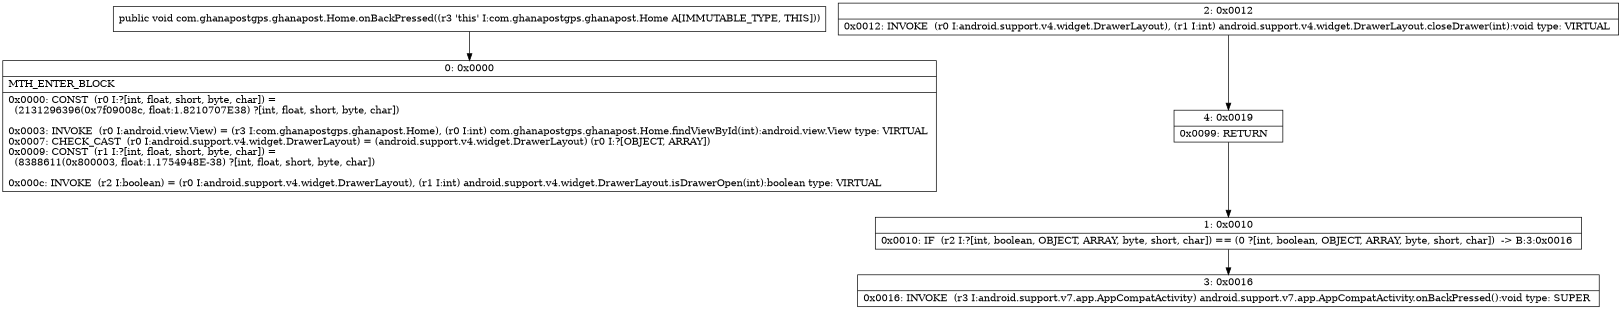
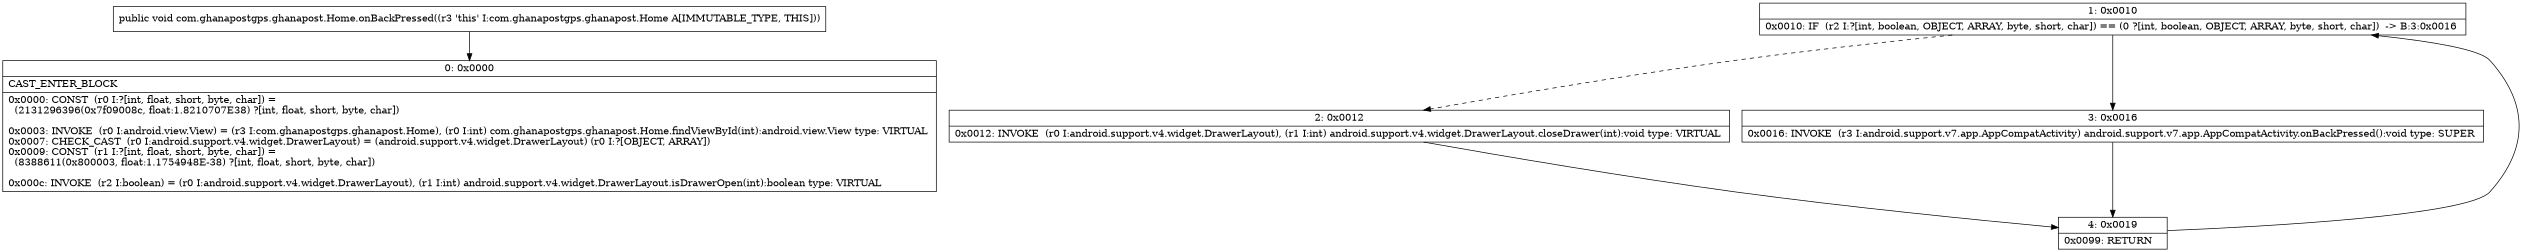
edge "1: 0x0010" -> "2: 0x0012": added
node "0: 0x0000": text "MTH_ENTER_BLOCK" -> "CAST_ENTER_BLOCK"
edge "3: 0x0016" -> "4: 0x0019": added
